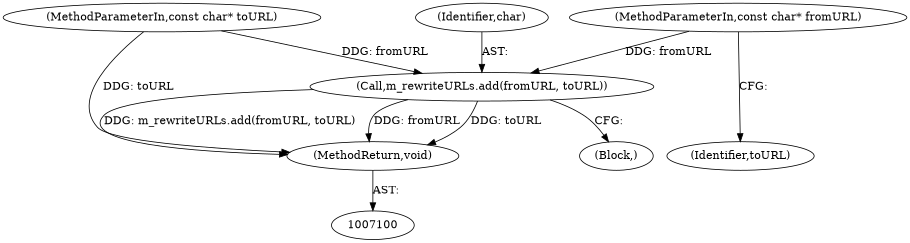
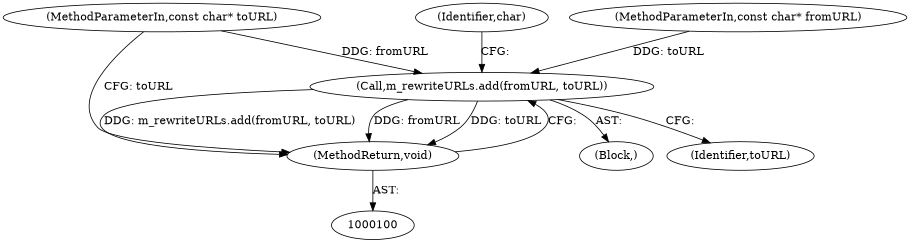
edge "(Identifier,char)" -> "(Call,m_rewriteURLs.add(fromURL, toURL))": label "AST: " -> "CFG: "
edge "(MethodParameterIn,const char* fromURL)" -> "(Call,m_rewriteURLs.add(fromURL, toURL))": label "DDG: fromURL" -> "DDG: toURL"
edge "(MethodParameterIn,const char* fromURL)" -> "(Identifier,toURL)": now "(Call,m_rewriteURLs.add(fromURL, toURL))" -> "(Identifier,toURL)"
edge "(MethodParameterIn,const char* toURL)" -> "(MethodReturn,void)": label "DDG: toURL" -> "CFG: toURL"
edge "(Call,m_rewriteURLs.add(fromURL, toURL))" -> "(Block,)": label "CFG: " -> "AST: "
edge "(MethodReturn,void)" -> "(Call,m_rewriteURLs.add(fromURL, toURL))": added, label "CFG:"
node "1007100": label "1007100" -> "1000100"
